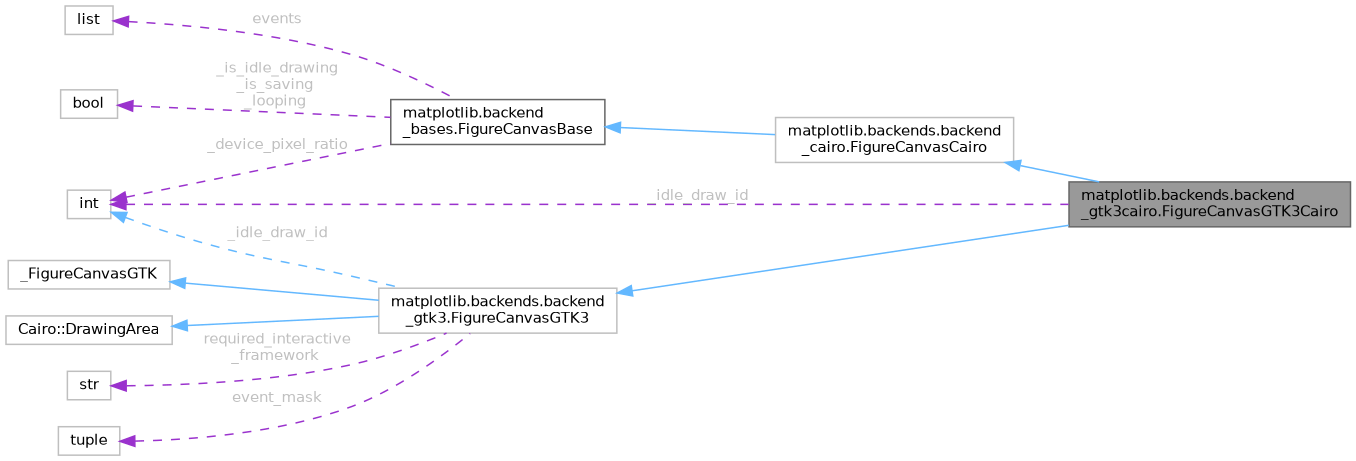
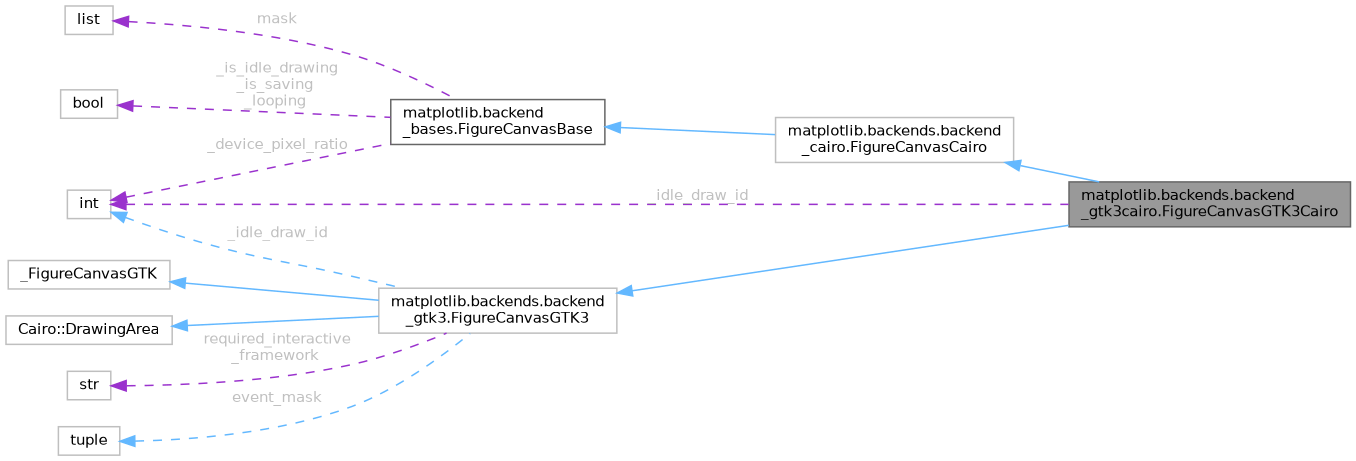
edge "matplotlib.backend _bases.FigureCanvasBase" -> "list": label " events" -> " mask"
edge "matplotlib.backends.backend _gtk3.FigureCanvasGTK3" -> "tuple": color darkorchid3 -> steelblue1
